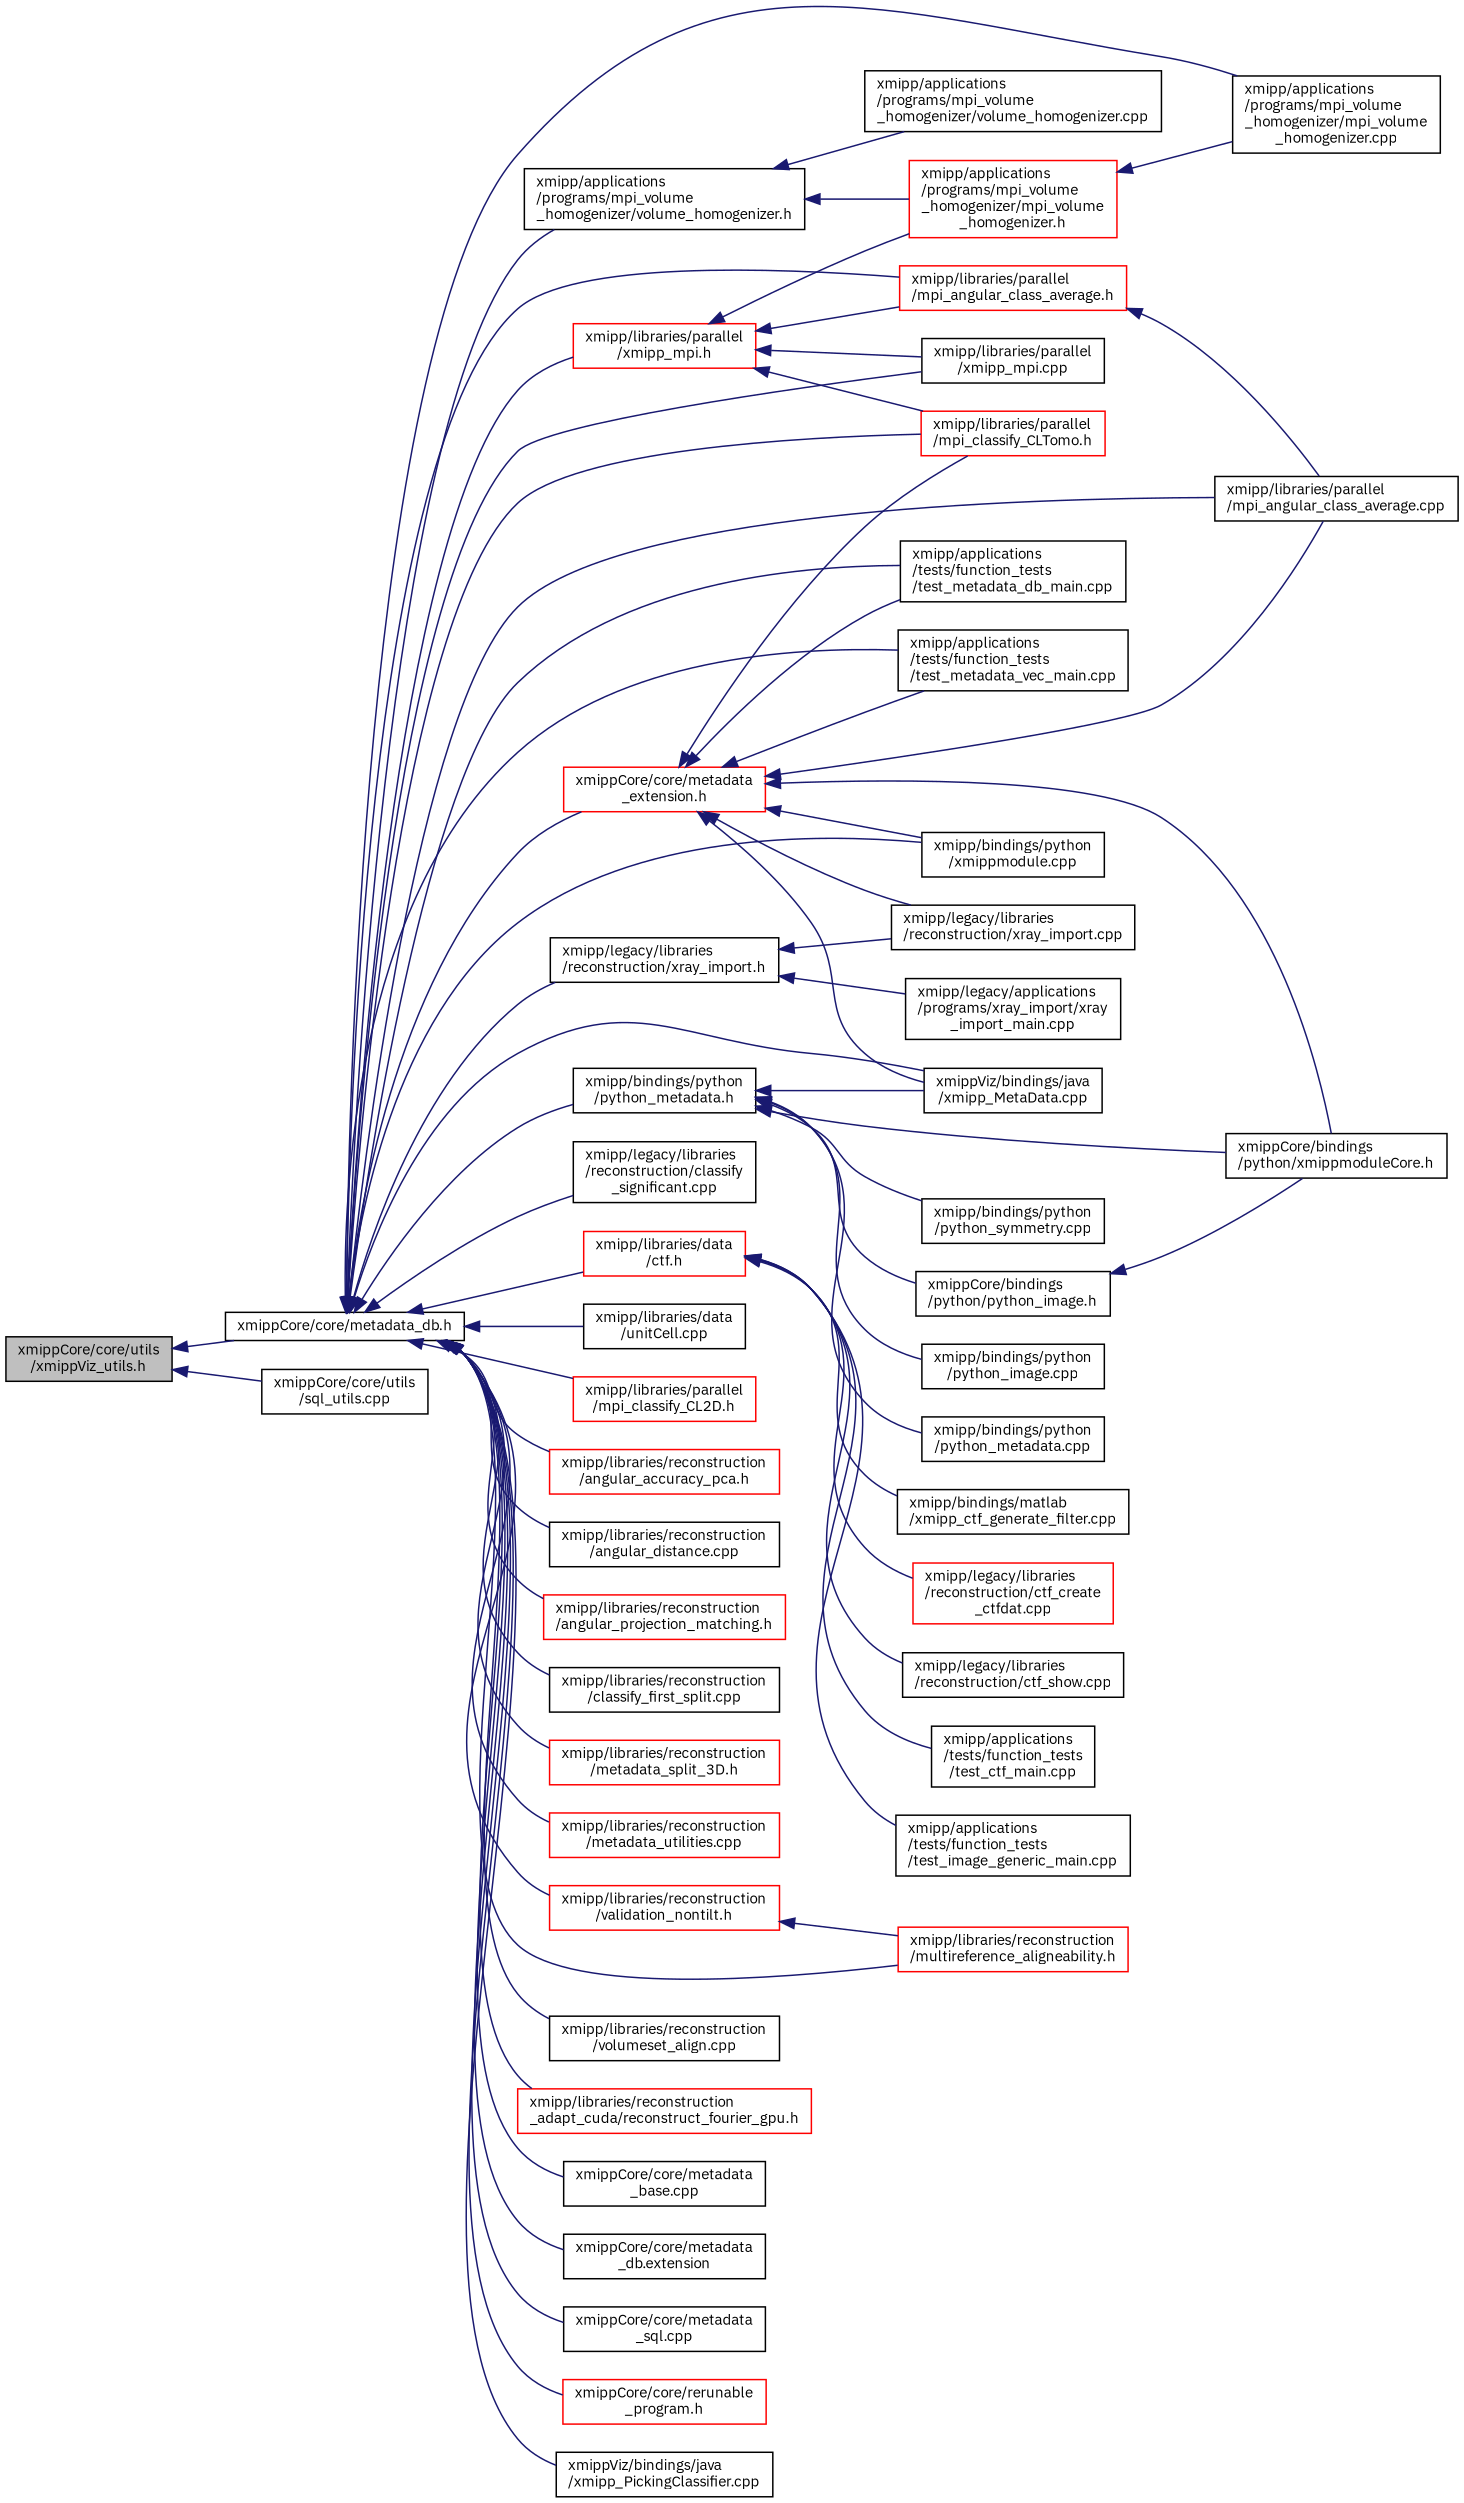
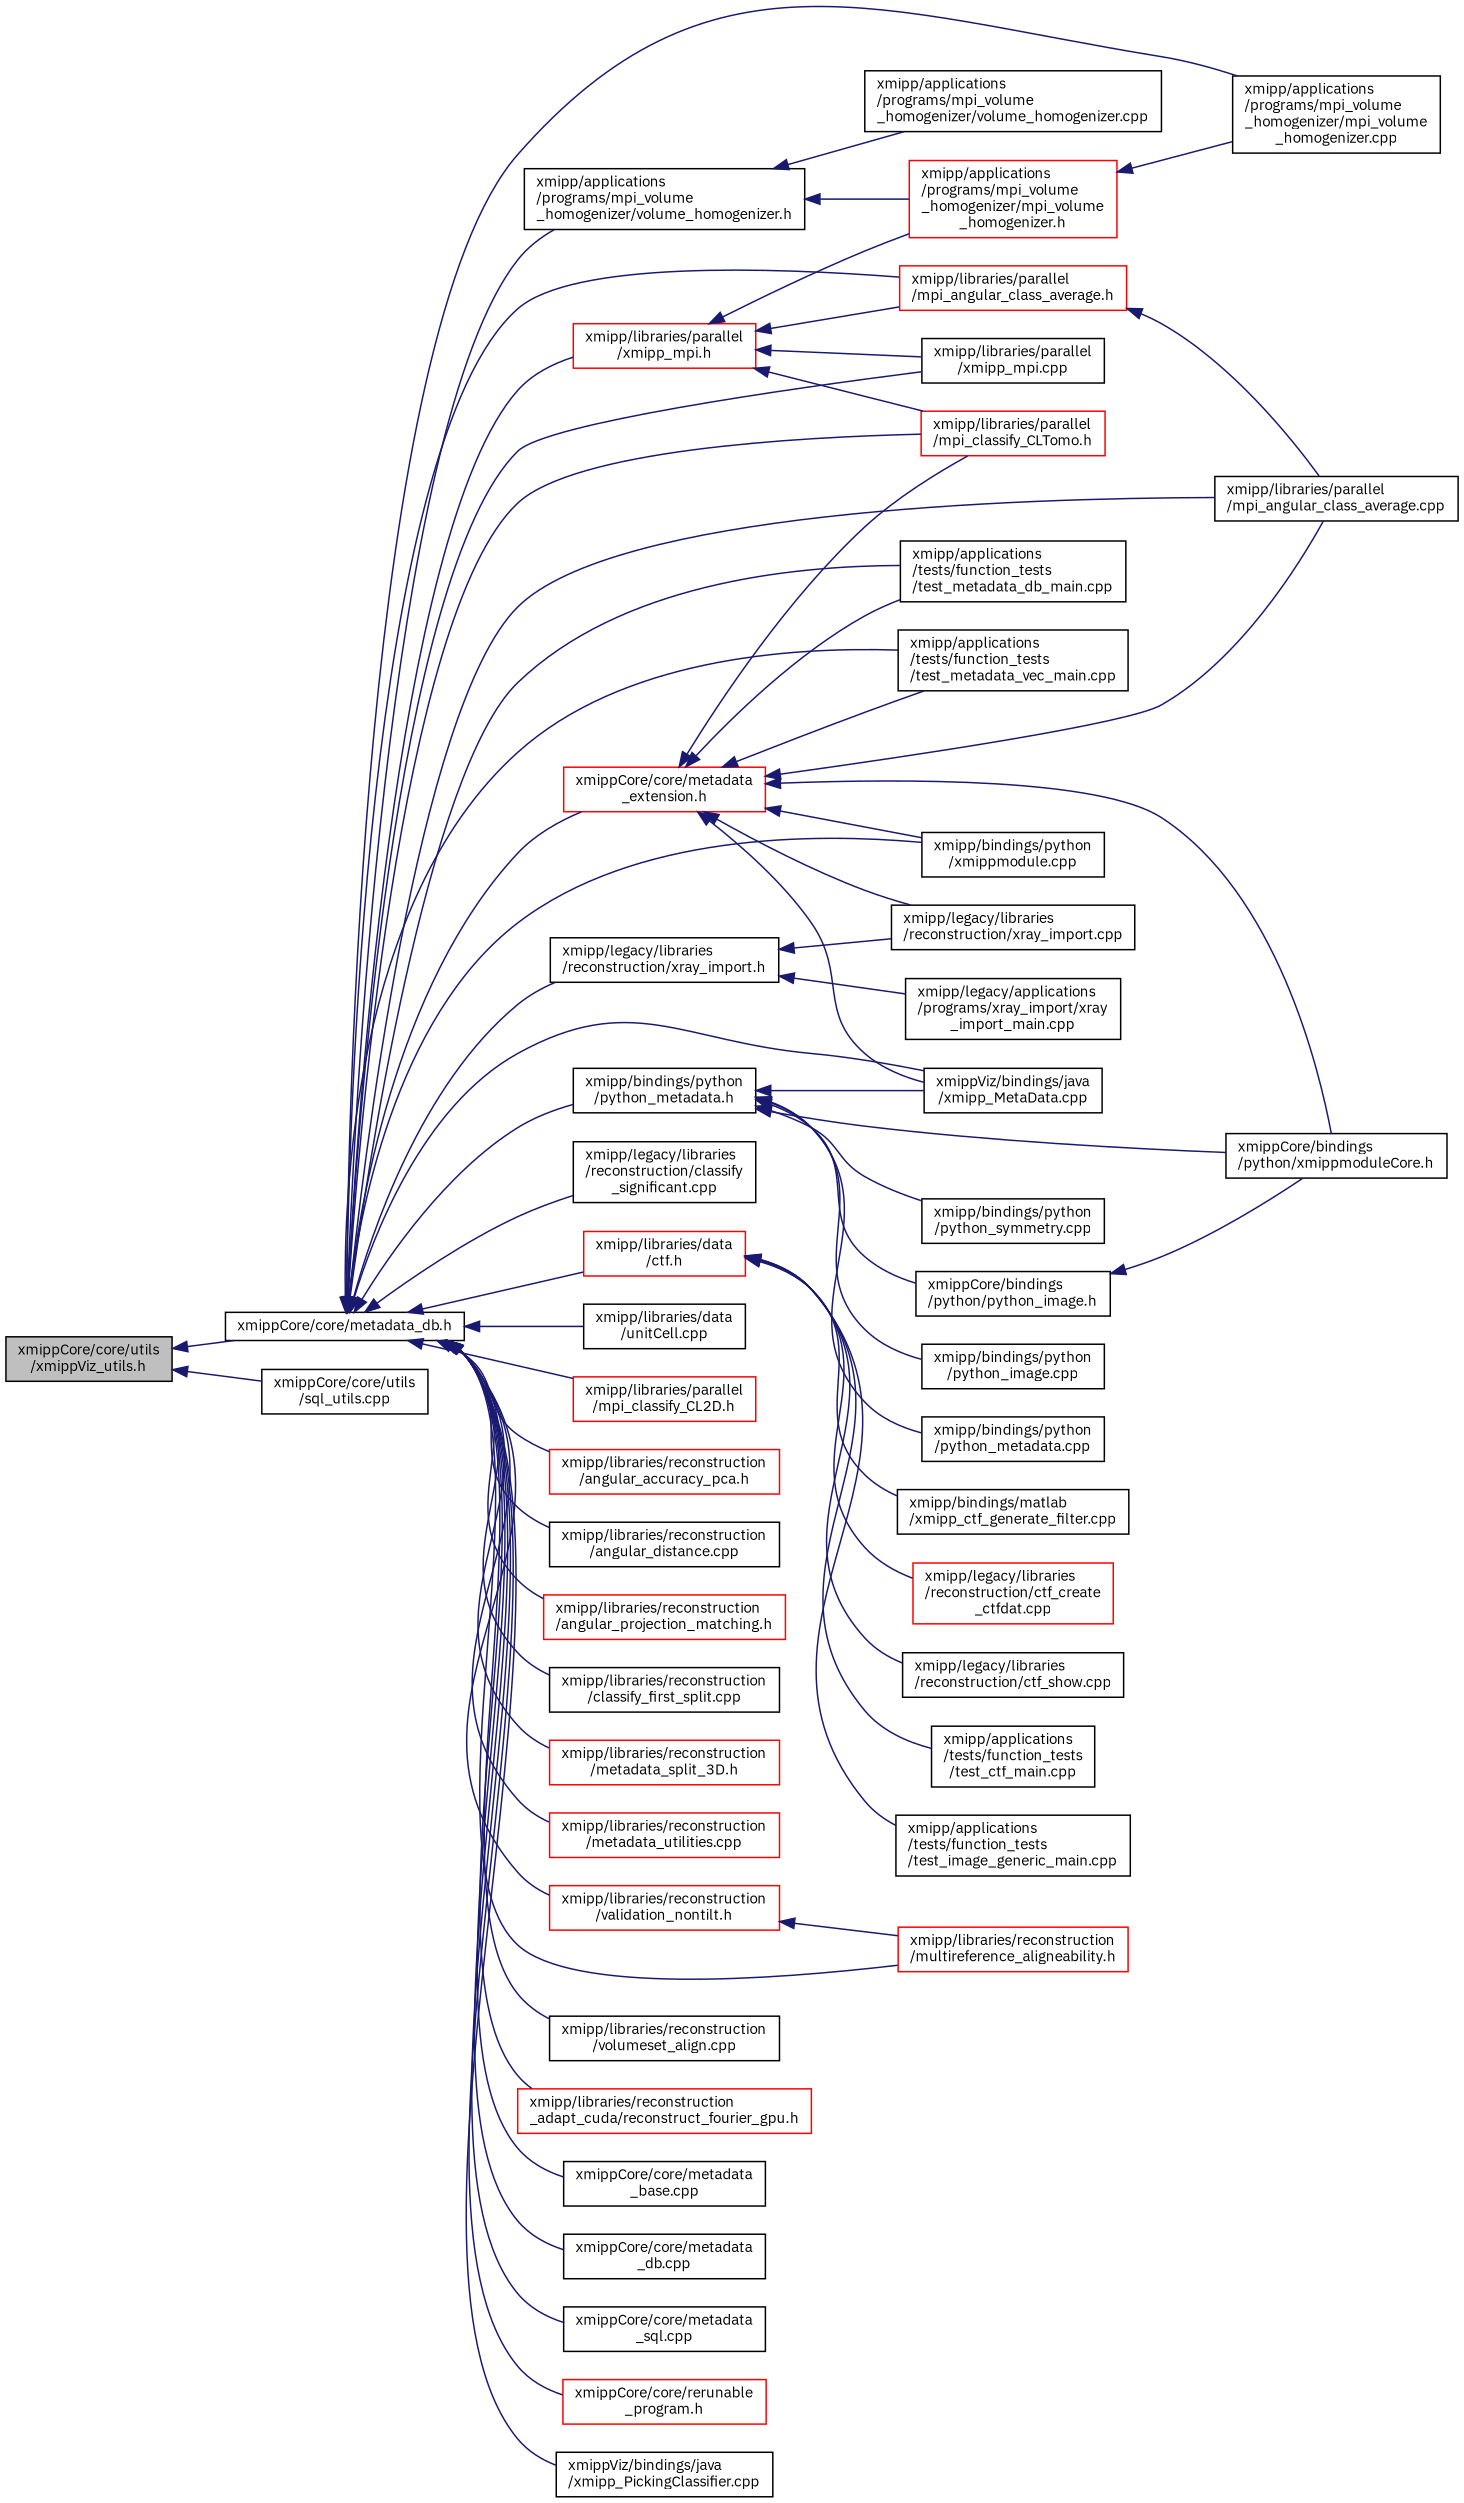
node "xmippCore/core/metadata _db.extension": label "xmippCore/core/metadata _db.extension" -> "xmippCore/core/metadata _db.cpp"
